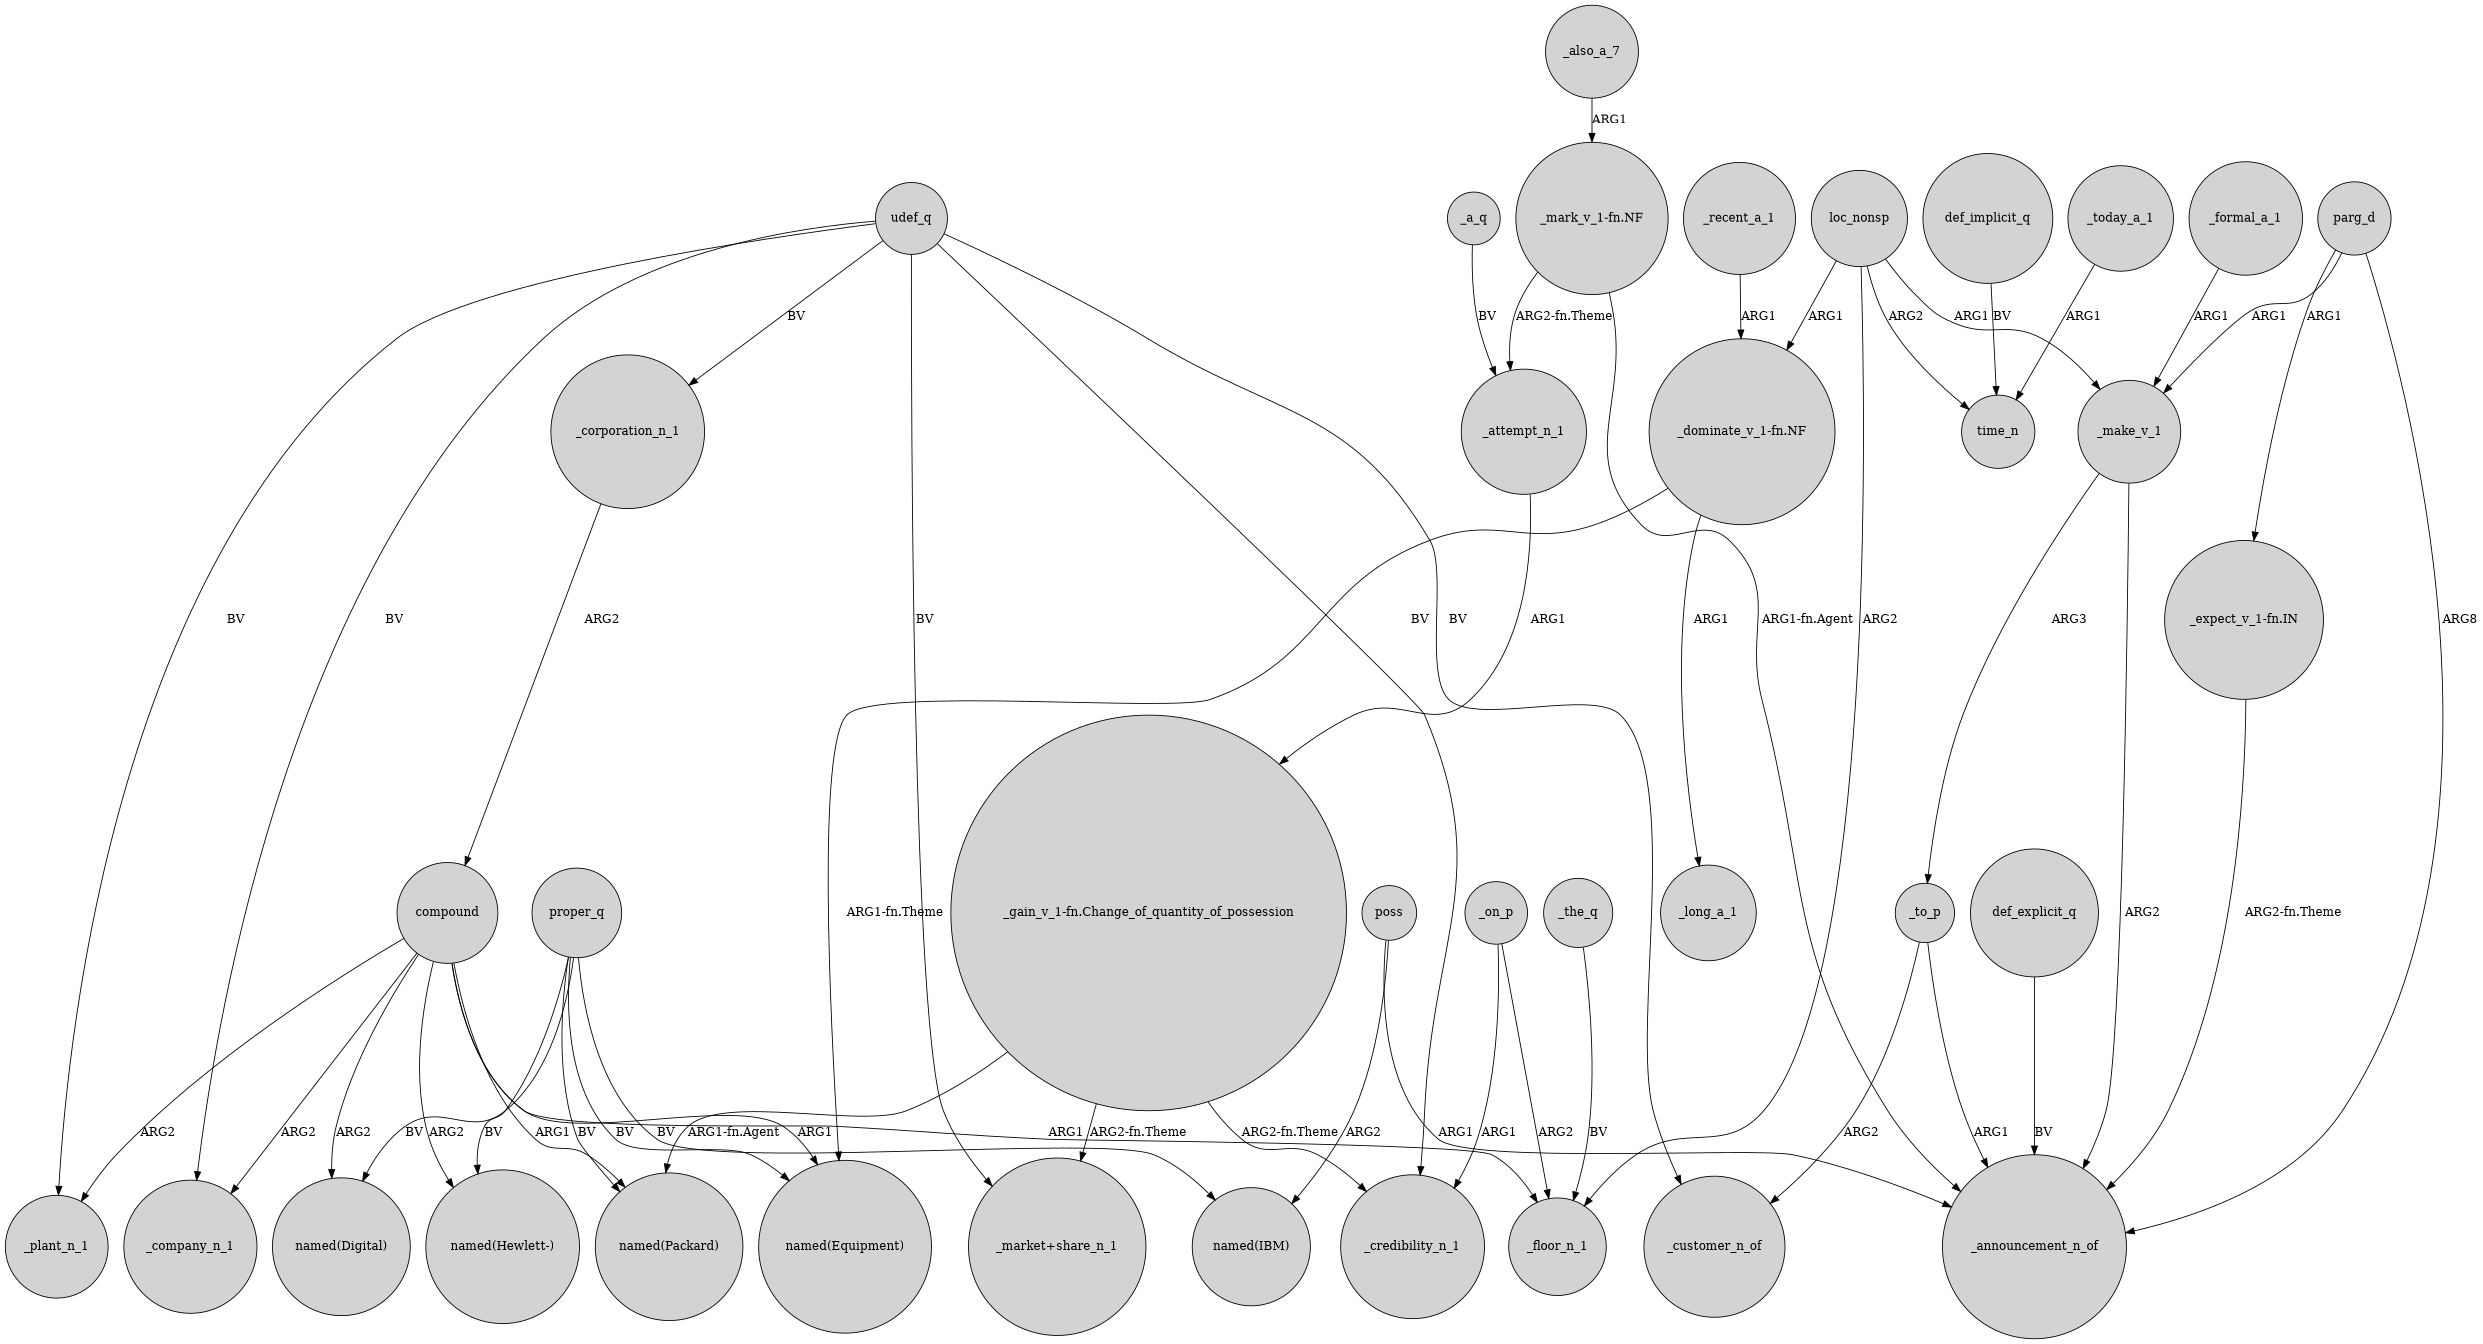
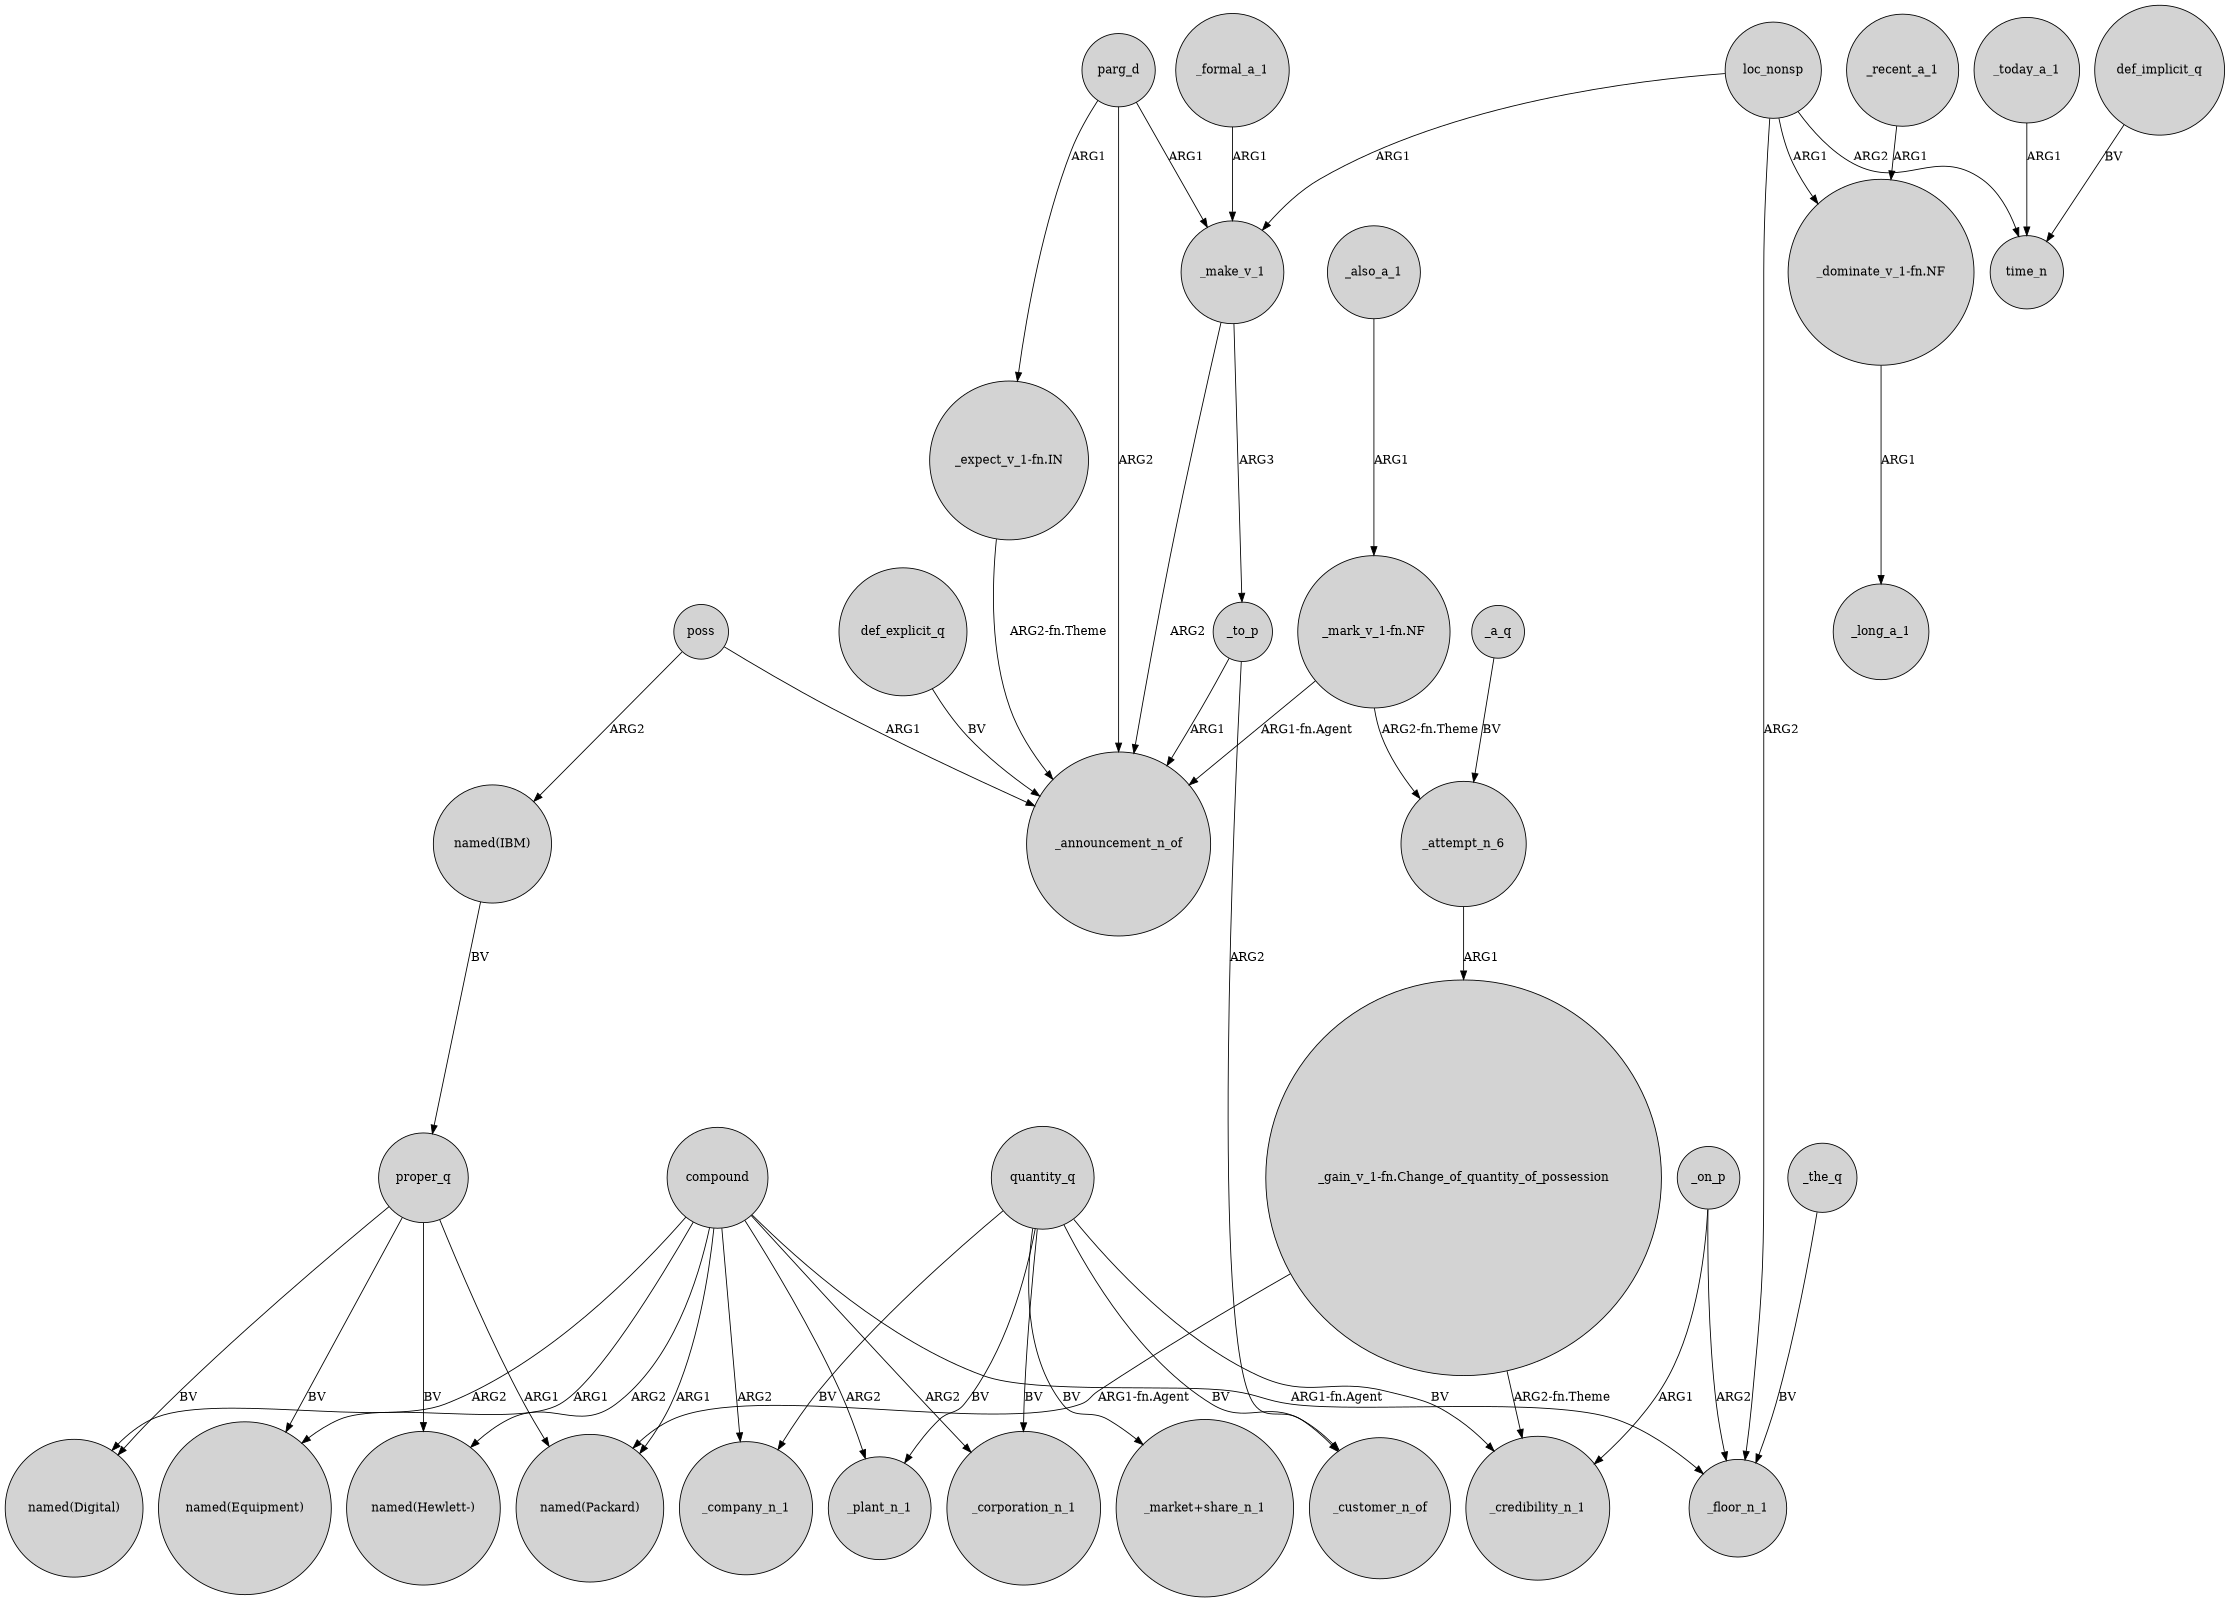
node "_also_a_7": label "_also_a_7" -> "_also_a_1"
node "udef_q": label "udef_q" -> "quantity_q"
node "_attempt_n_1": label "_attempt_n_1" -> "_attempt_n_6"
edge "parg_d" -> "_announcement_n_of": label "ARG8" -> "ARG2"
edge "_corporation_n_1" -> "compound": reversed
edge "_dominate_v_1-fn.NF" -> "named(Equipment)": removed, label "ARG1-fn.Theme"
edge "_gain_v_1-fn.Change_of_quantity_of_possession" -> "_market+share_n_1": removed, label "ARG2-fn.Theme"
edge "proper_q" -> "named(Packard)": label "BV" -> "ARG1"
edge "compound" -> "_floor_n_1": label "ARG1" -> "ARG1-fn.Agent"
edge "proper_q" -> "named(IBM)": reversed
